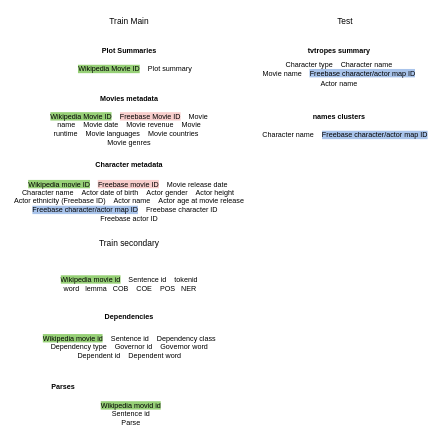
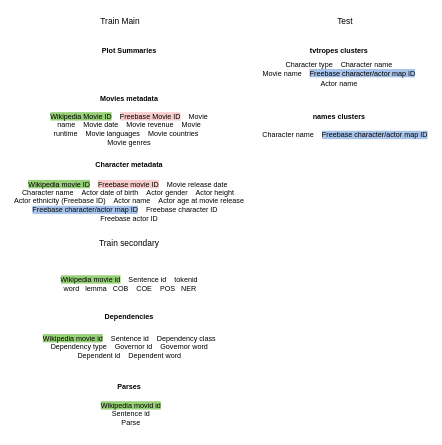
node "Train Main": moved (129, 21) -> (120, 21)
node "tvtropes summary": label "tvtropes summary" -> "tvtropes clusters"
node "Wikipedia Movie ID Plot summary": removed
node "Parses": moved (63, 387) -> (129, 387)
